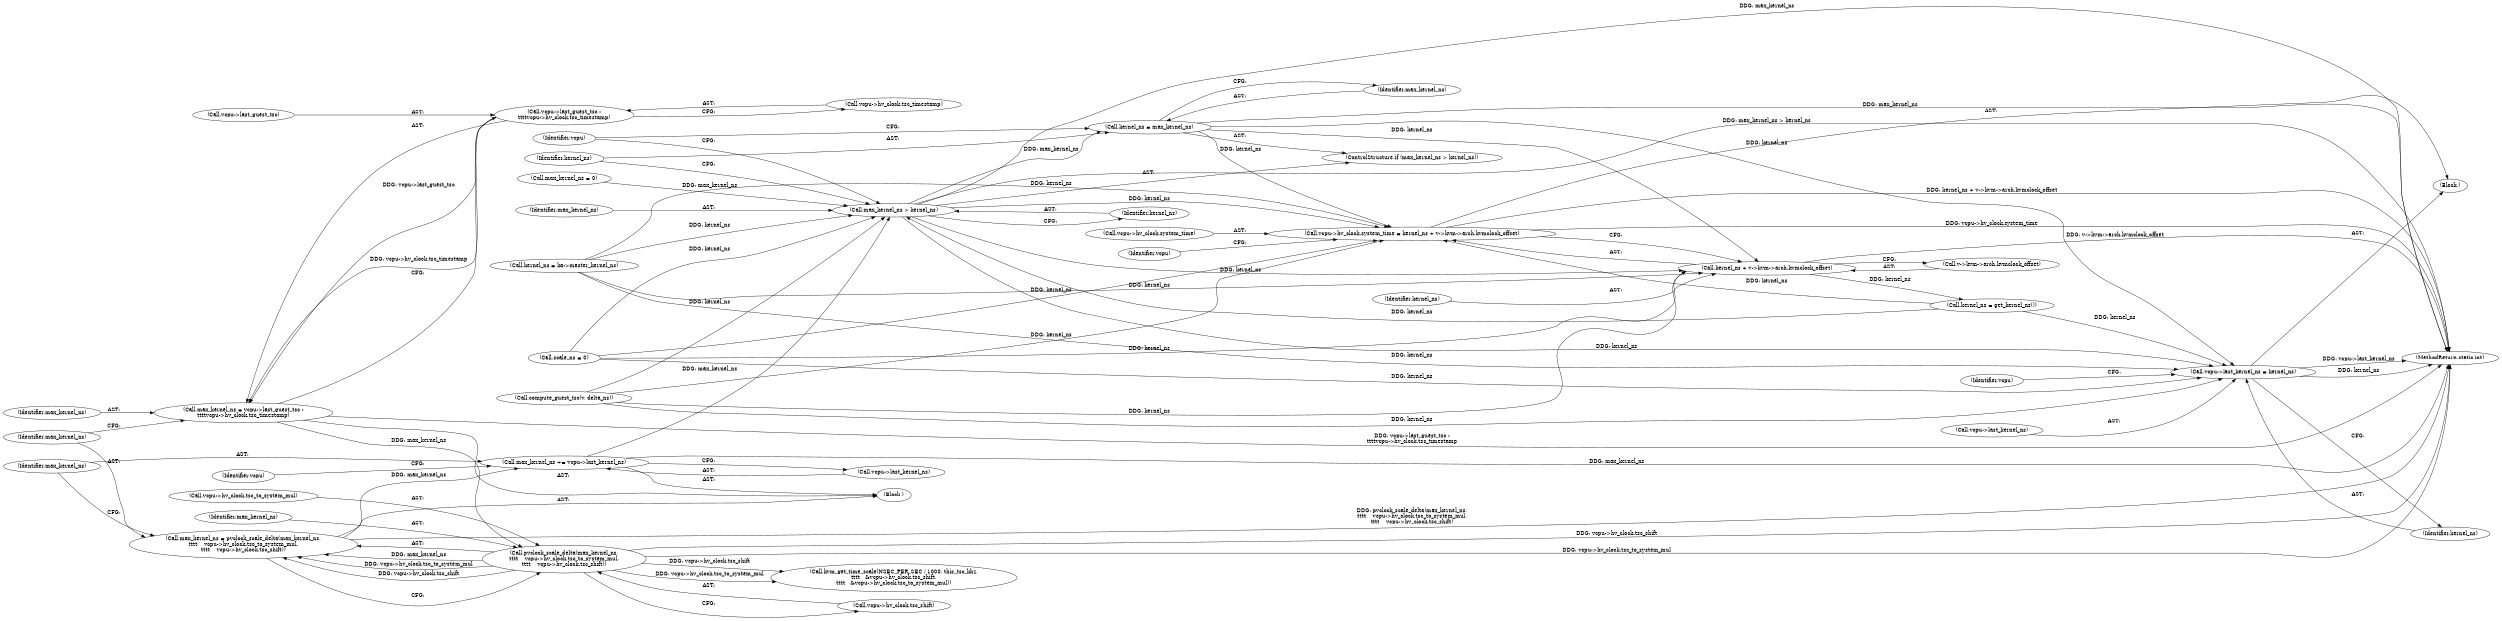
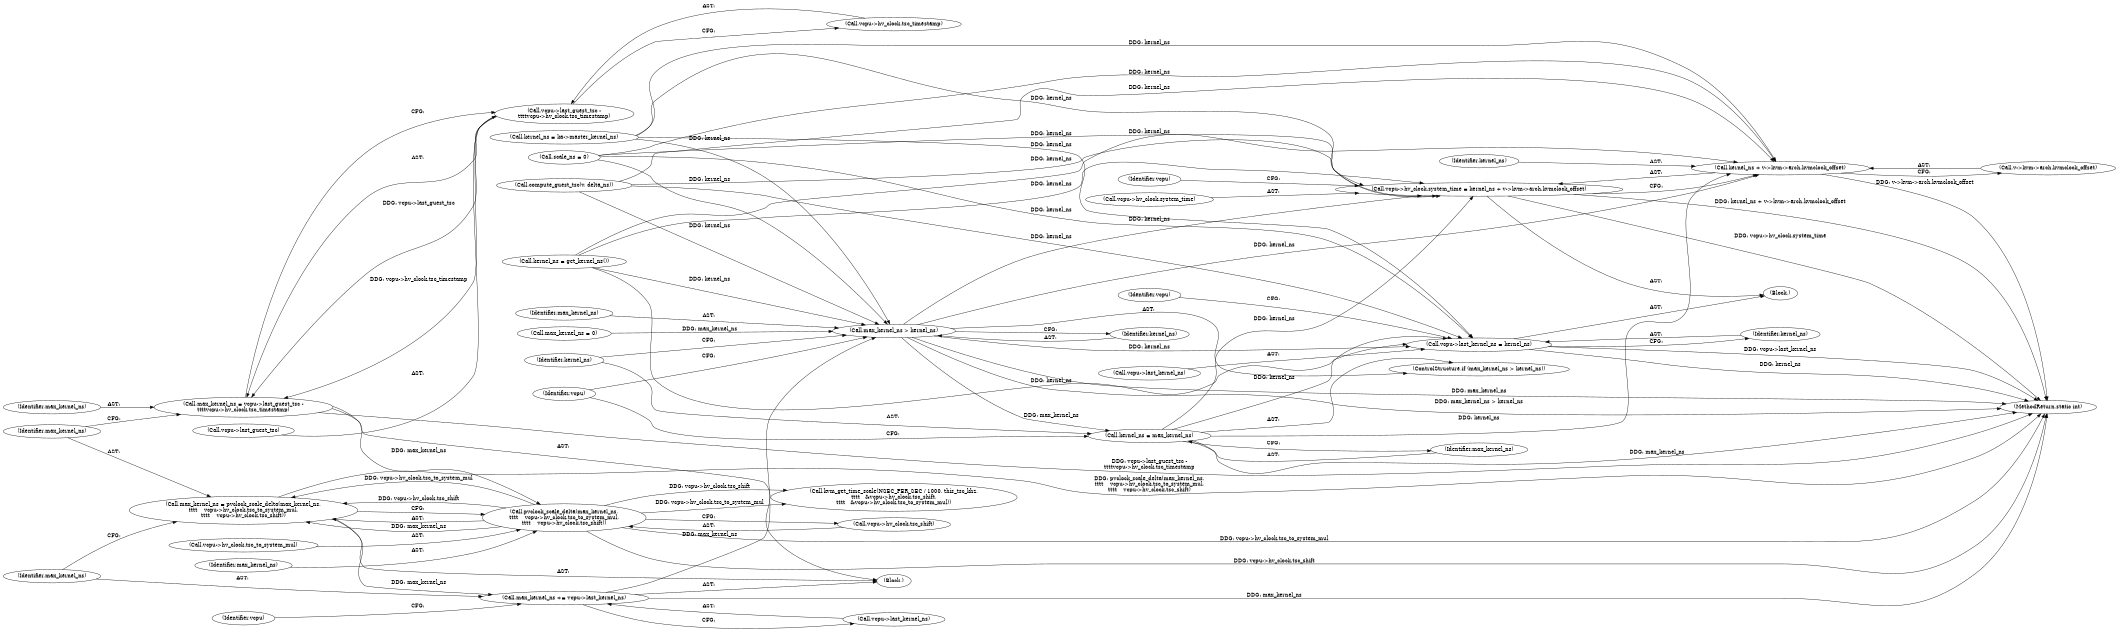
edge "(Call,kernel_ns + v->kvm->arch.kvmclock_offset)" -> "(Call,kernel_ns = get_kernel_ns())": reversed
